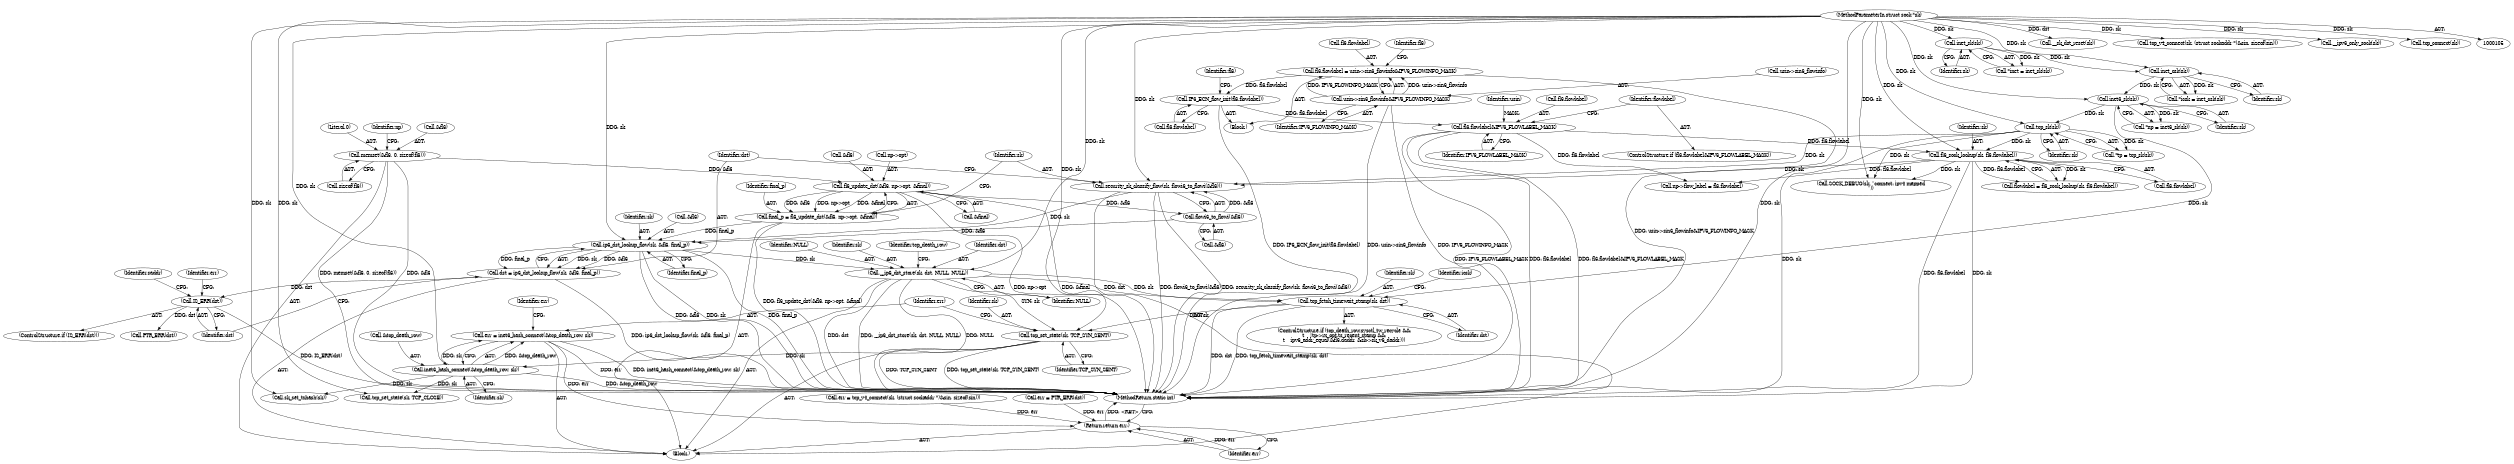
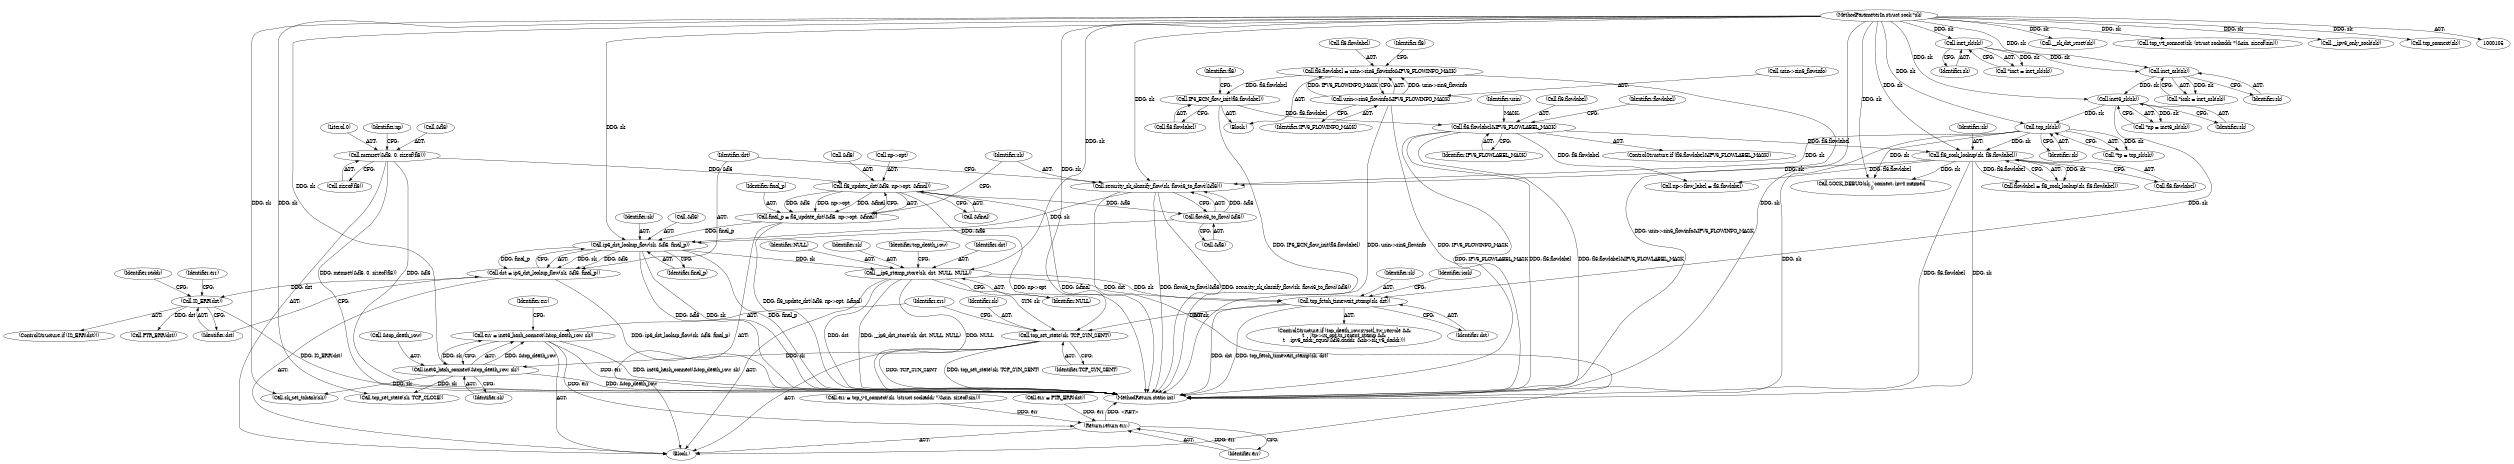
edge "(MethodParameterIn,struct sock *sk)" -> "(Call,__sk_dst_reset(sk))": label "DDG: dst" -> "DDG: sk"
edge "(Identifier,flowlabel)" -> "(ControlStructure,if (fl6.flowlabel&IPV6_FLOWLABEL_MASK))": now "(Call,fl6.flowlabel&IPV6_FLOWLABEL_MASK)" -> "(ControlStructure,if (fl6.flowlabel&IPV6_FLOWLABEL_MASK))"
node "(Call,__ip6_dst_store(sk, dst, NULL, NULL))": label "(Call,__ip6_dst_store(sk, dst, NULL, NULL))" -> "(Call,__ip6_stamp_store(sk, dst, NULL, NULL))"
edge "(MethodReturn,static int)" -> "(Return,return err;)": removed, label "CFG:"
